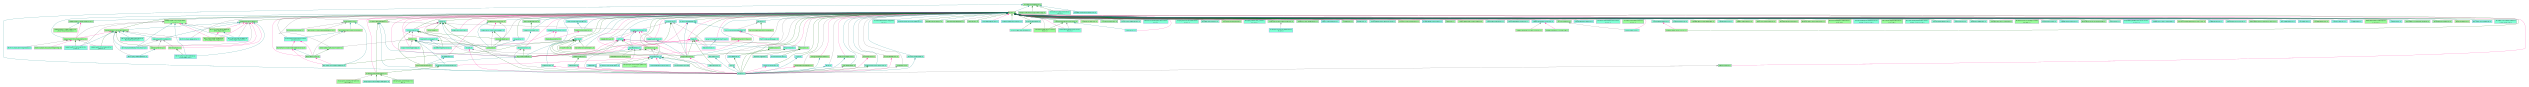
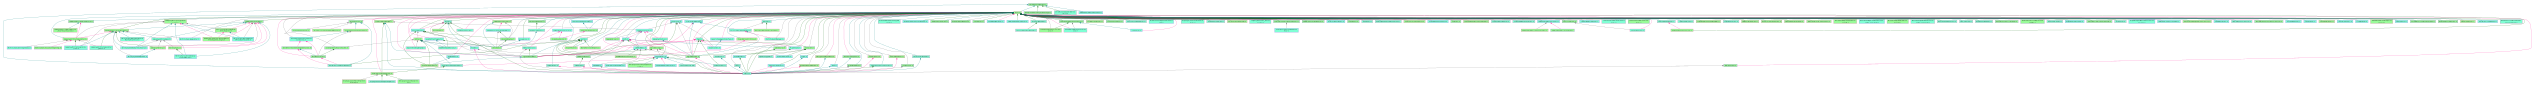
node "AbilityTask_WaitGameplay EffectApplied_Target.h": label "AbilityTask_WaitGameplay EffectApplied_Target.h" -> "BandwidthTestActor_WaitGameplay EffectApplied_Target.h"
